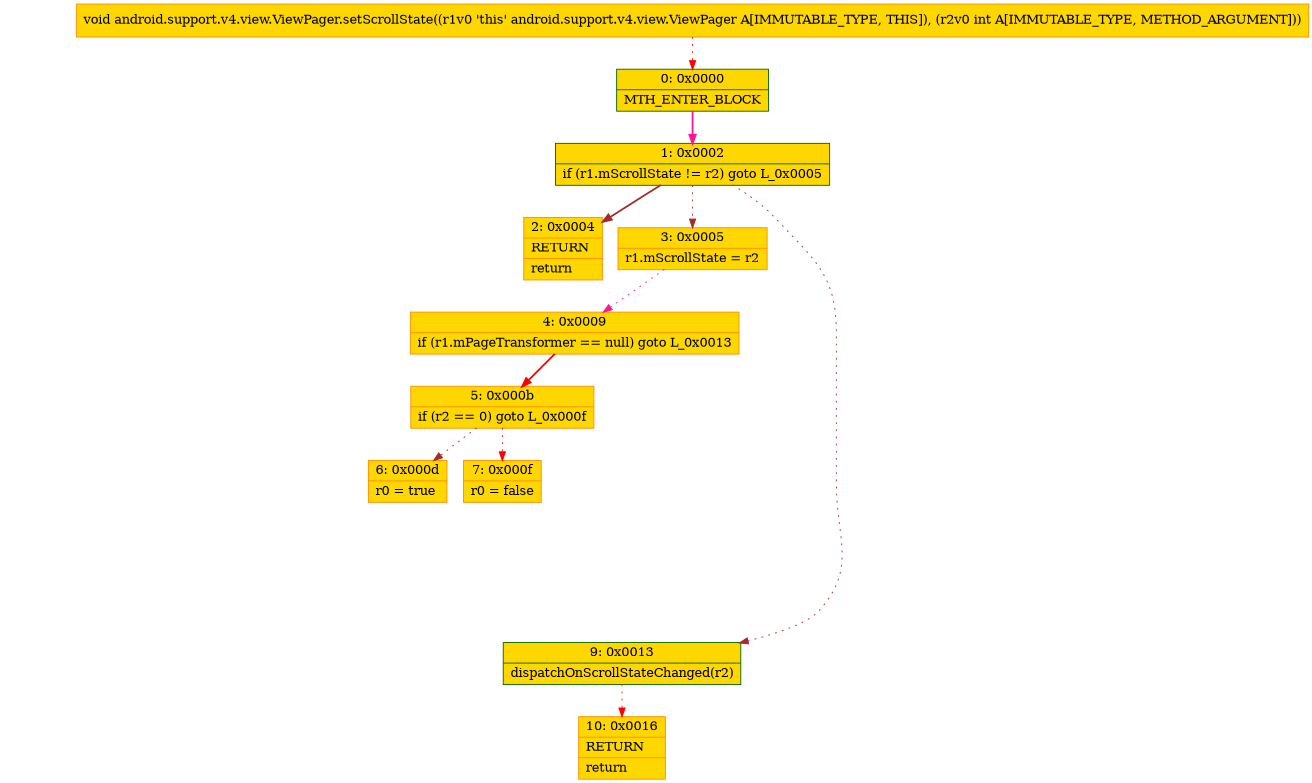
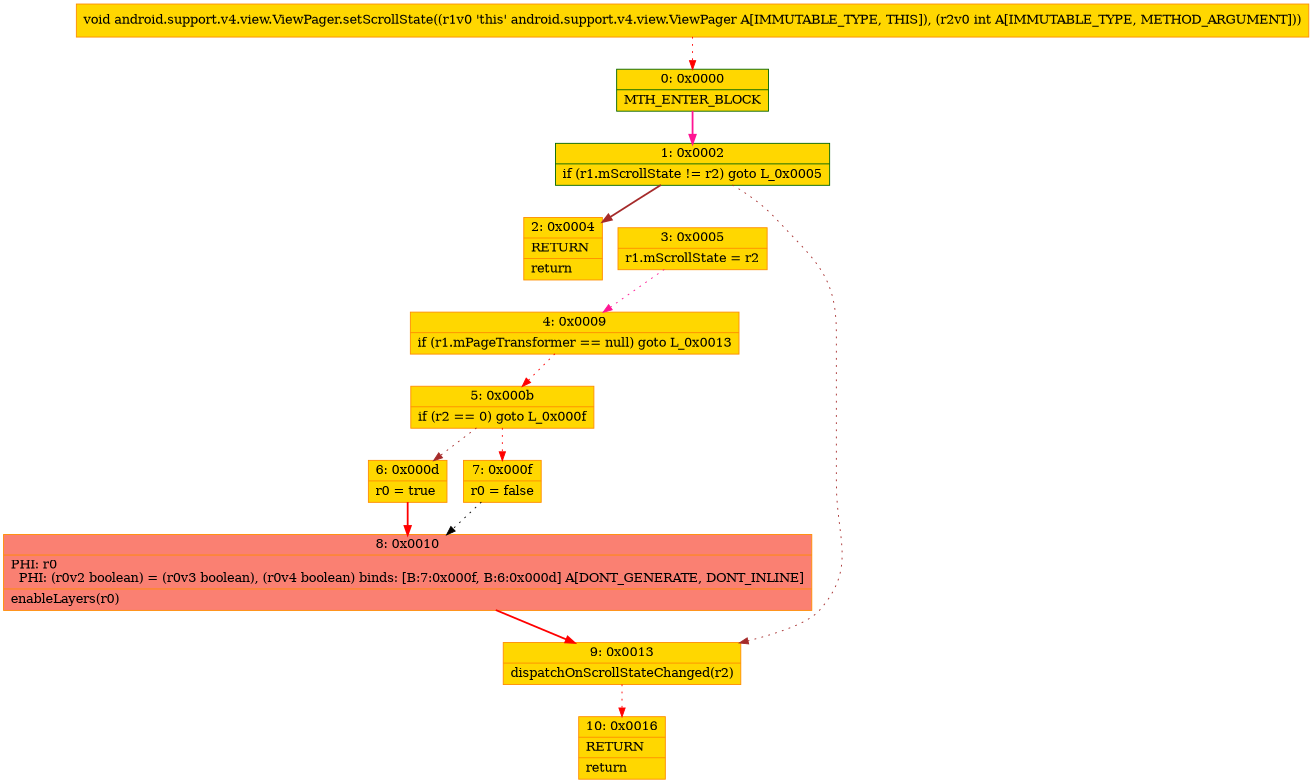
edge "1: 0x0002" -> "3: 0x0005": removed
edge "4: 0x0009" -> "5: 0x000b": style bold -> dotted
node "8: 0x0010": added
node "9: 0x0013": color darkgreen -> darkorange
